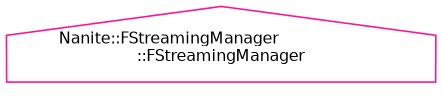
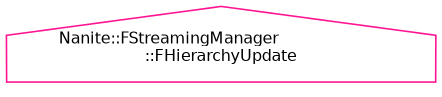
node "Nanite::FStreamingManager ::FStreamingManager": label "Nanite::FStreamingManager ::FStreamingManager" -> "Nanite::FStreamingManager ::FHierarchyUpdate"
